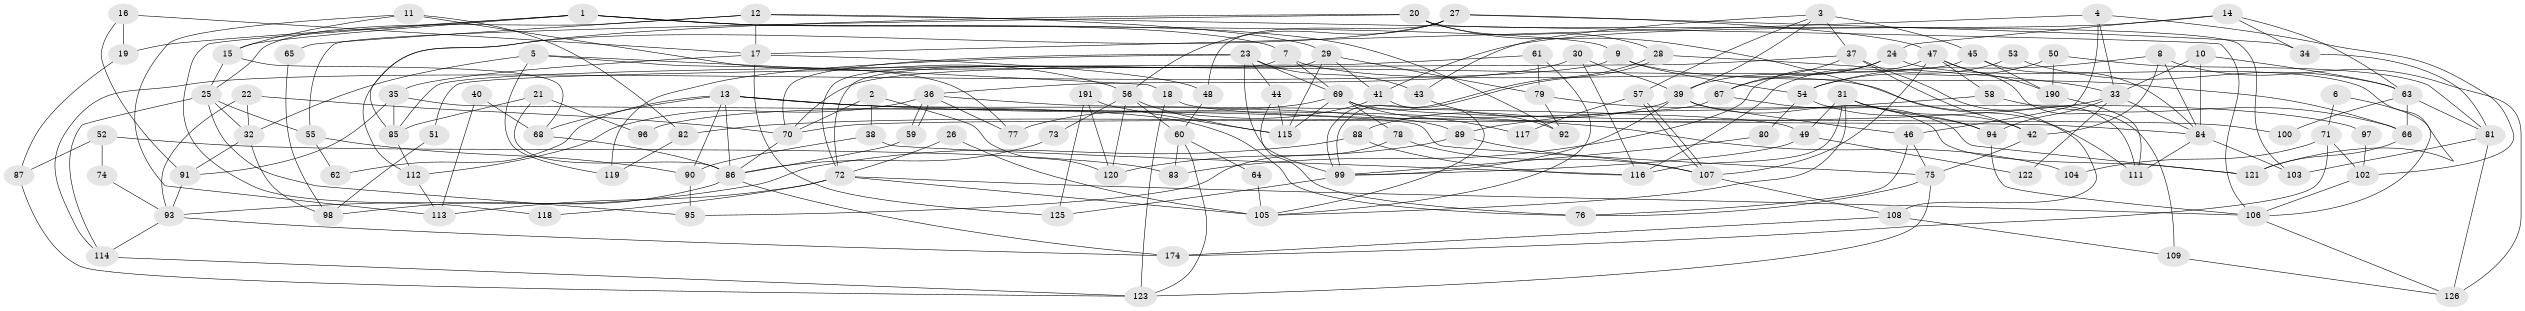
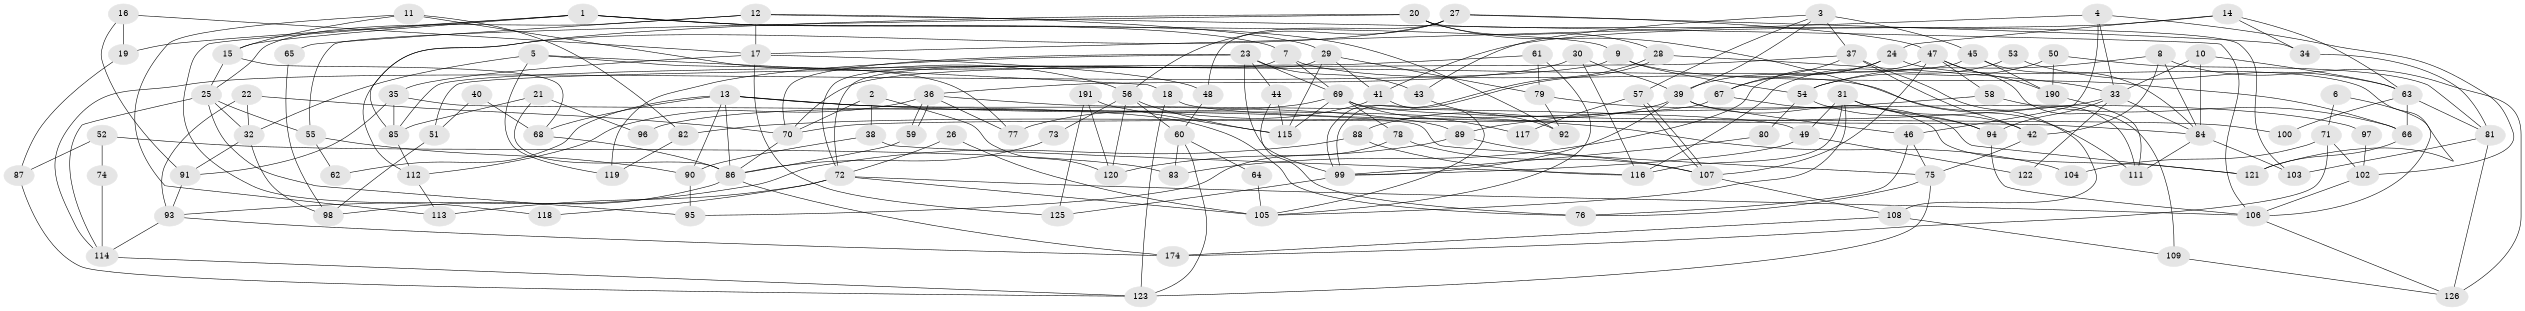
edge "40" -- "113": now "40" -- "51"
edge "74" -- "93": now "74" -- "114"
